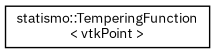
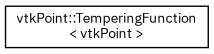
node "statismo::TemperingFunction < vtkPoint >": label "statismo::TemperingFunction < vtkPoint >" -> "vtkPoint::TemperingFunction < vtkPoint >"
